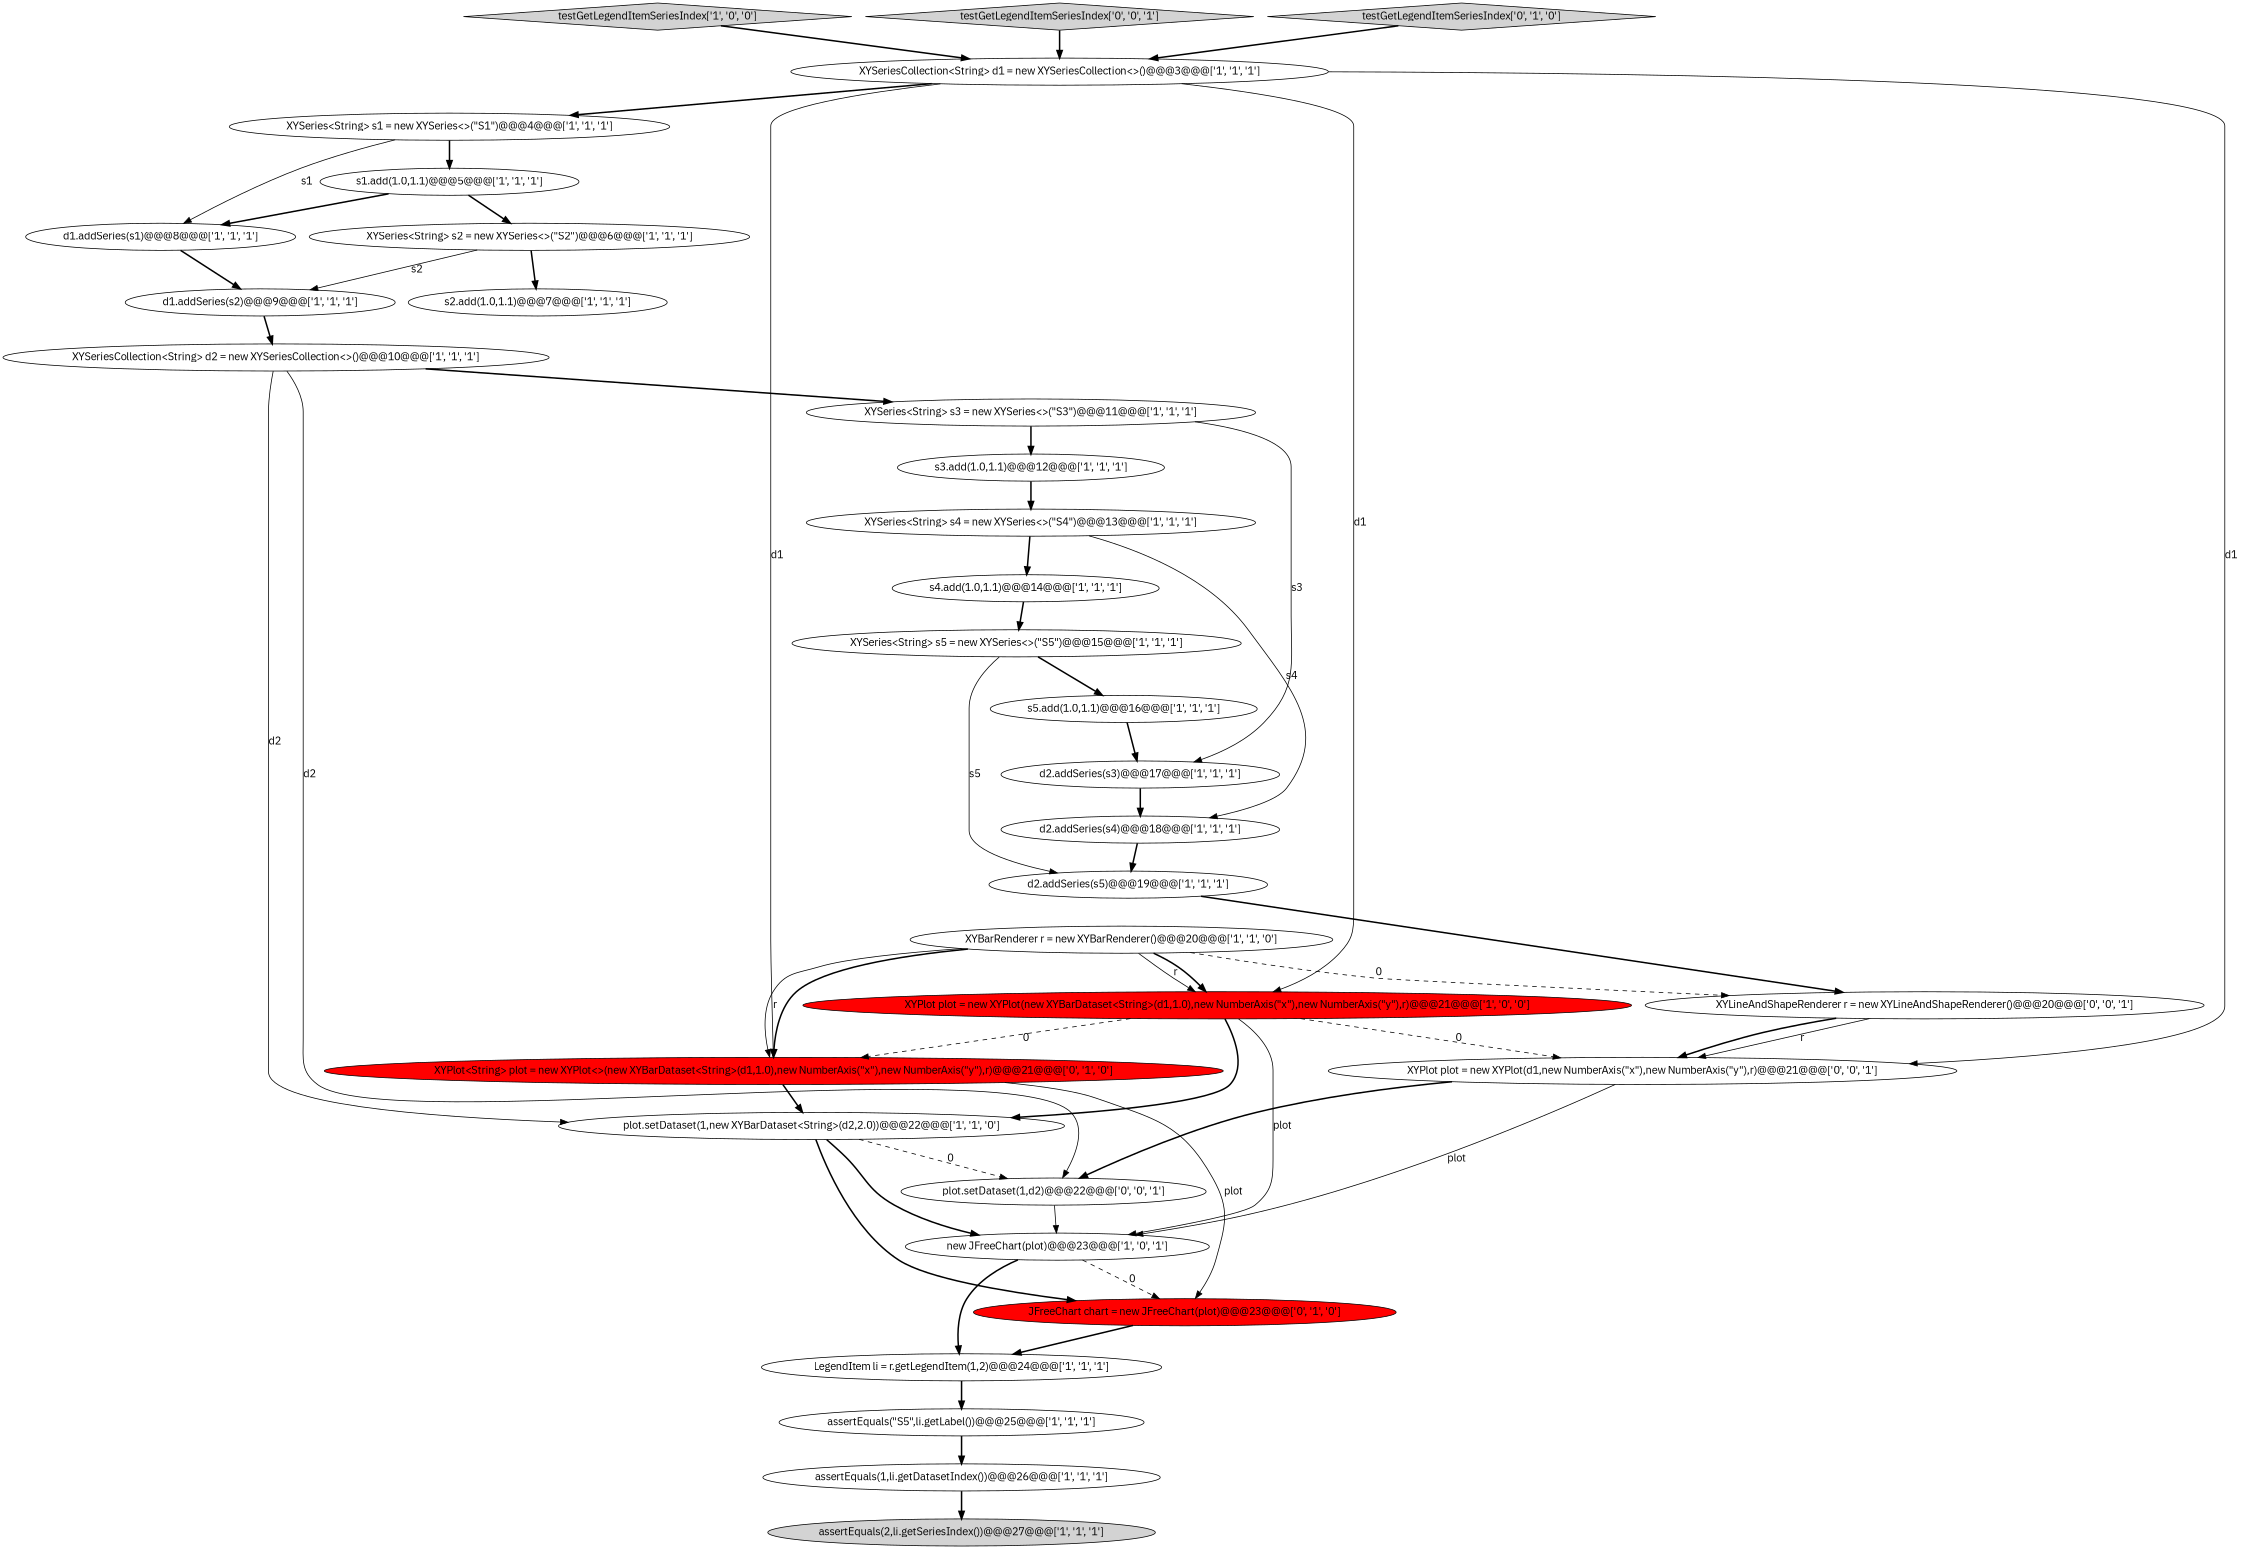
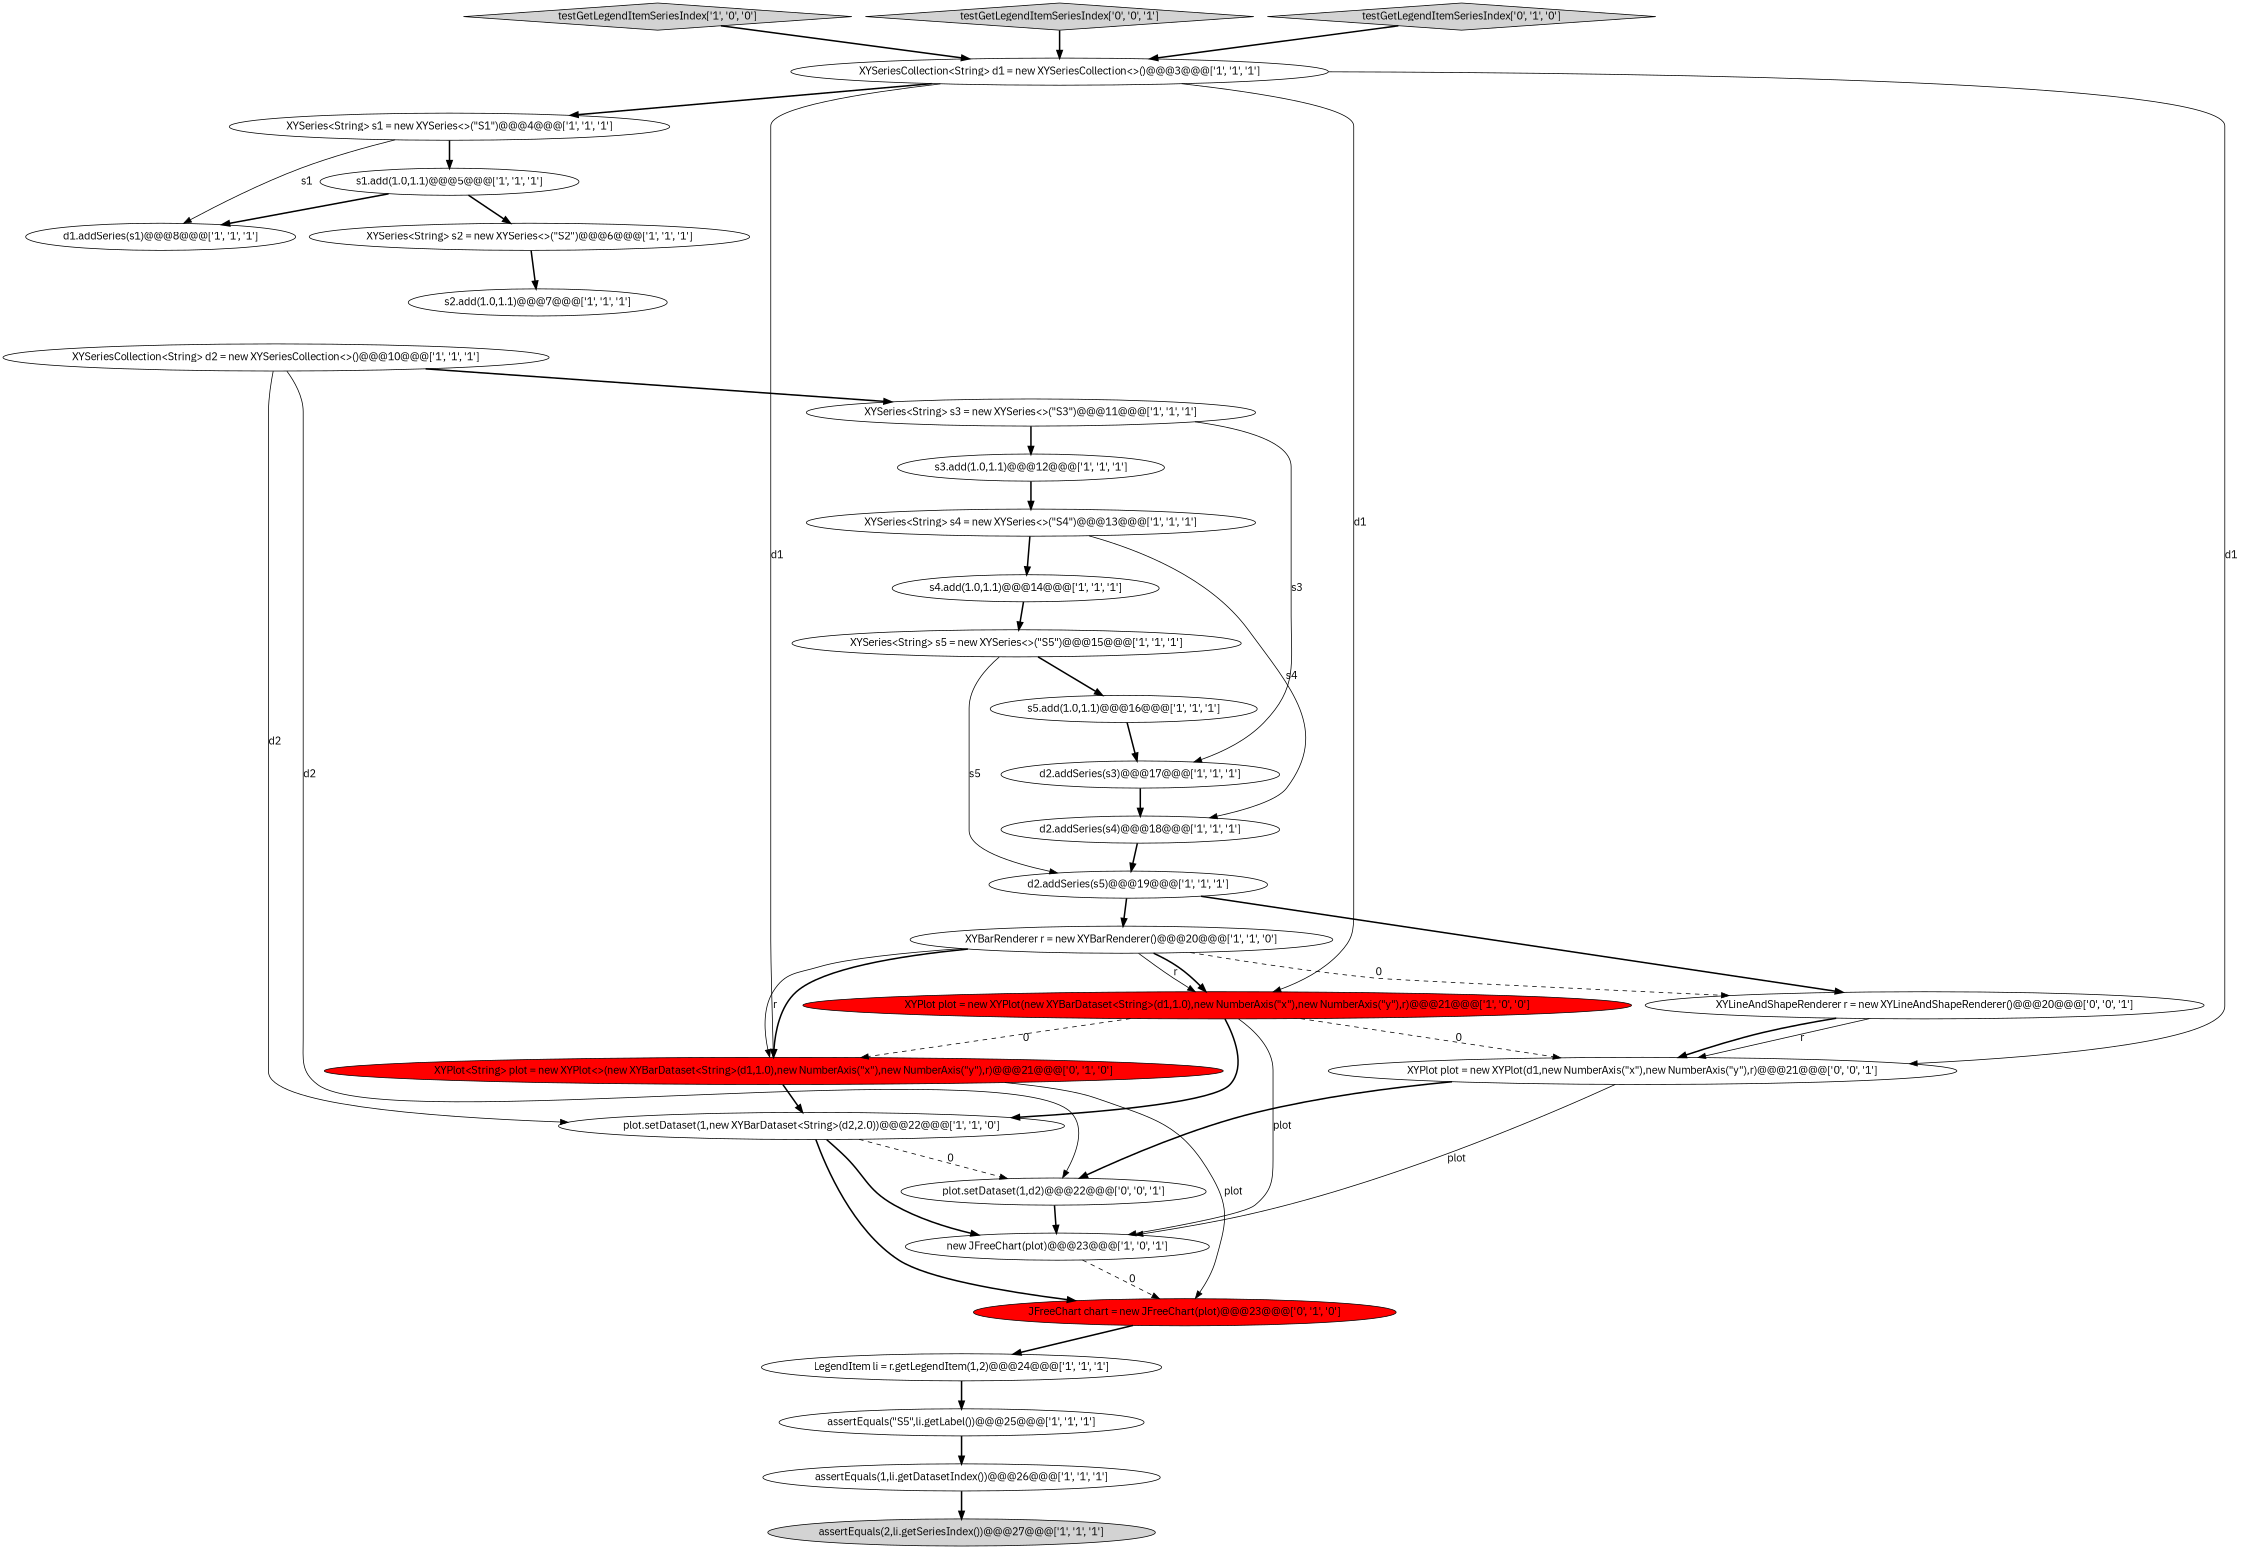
node "d1.addSeries(s2)@@@9@@@['1', '1', '1']": removed
edge "d2.addSeries(s5)@@@19@@@['1', '1', '1']" -> "XYBarRenderer r = new XYBarRenderer()@@@20@@@['1', '1', '0']": added
edge "plot.setDataset(1,d2)@@@22@@@['0', '0', '1']" -> "new JFreeChart(plot)@@@23@@@['1', '0', '1']": style solid -> bold
edge "new JFreeChart(plot)@@@23@@@['1', '0', '1']" -> "LegendItem li = r.getLegendItem(1,2)@@@24@@@['1', '1', '1']": removed
